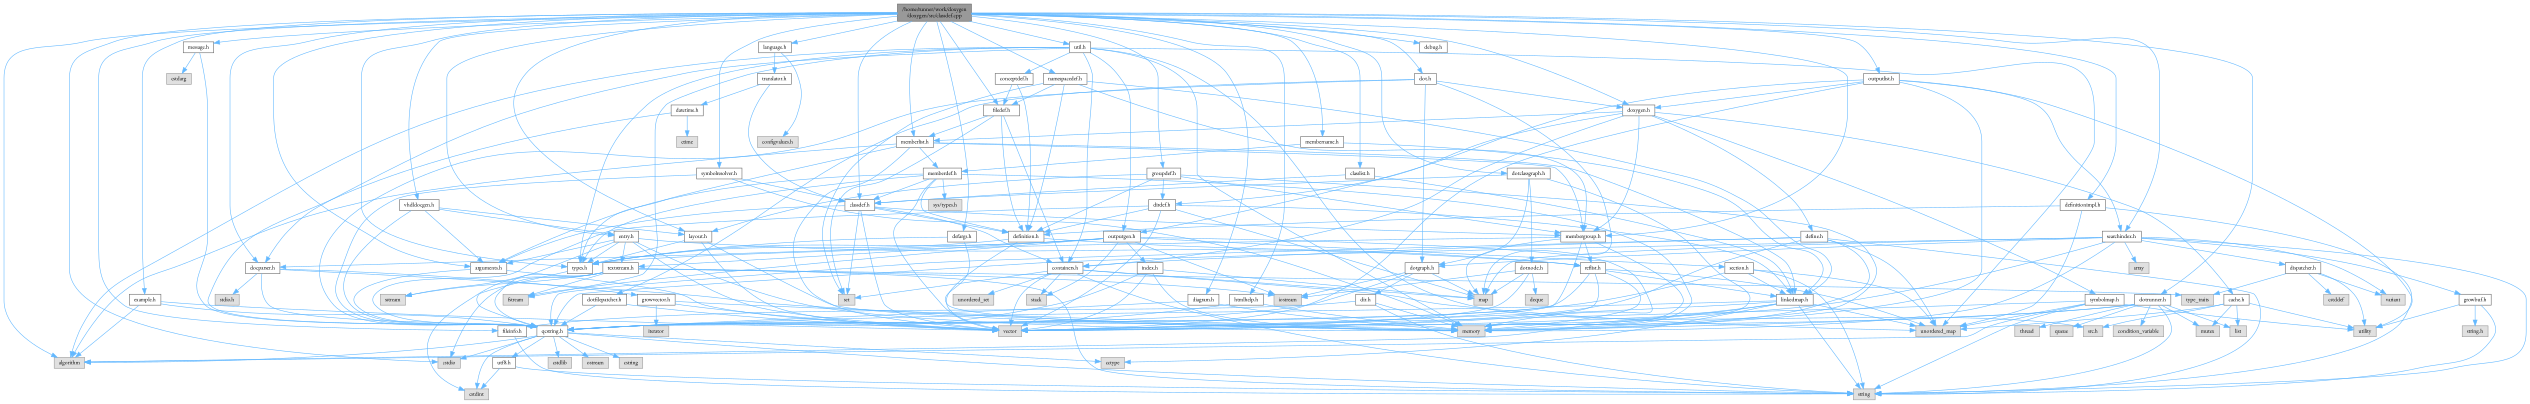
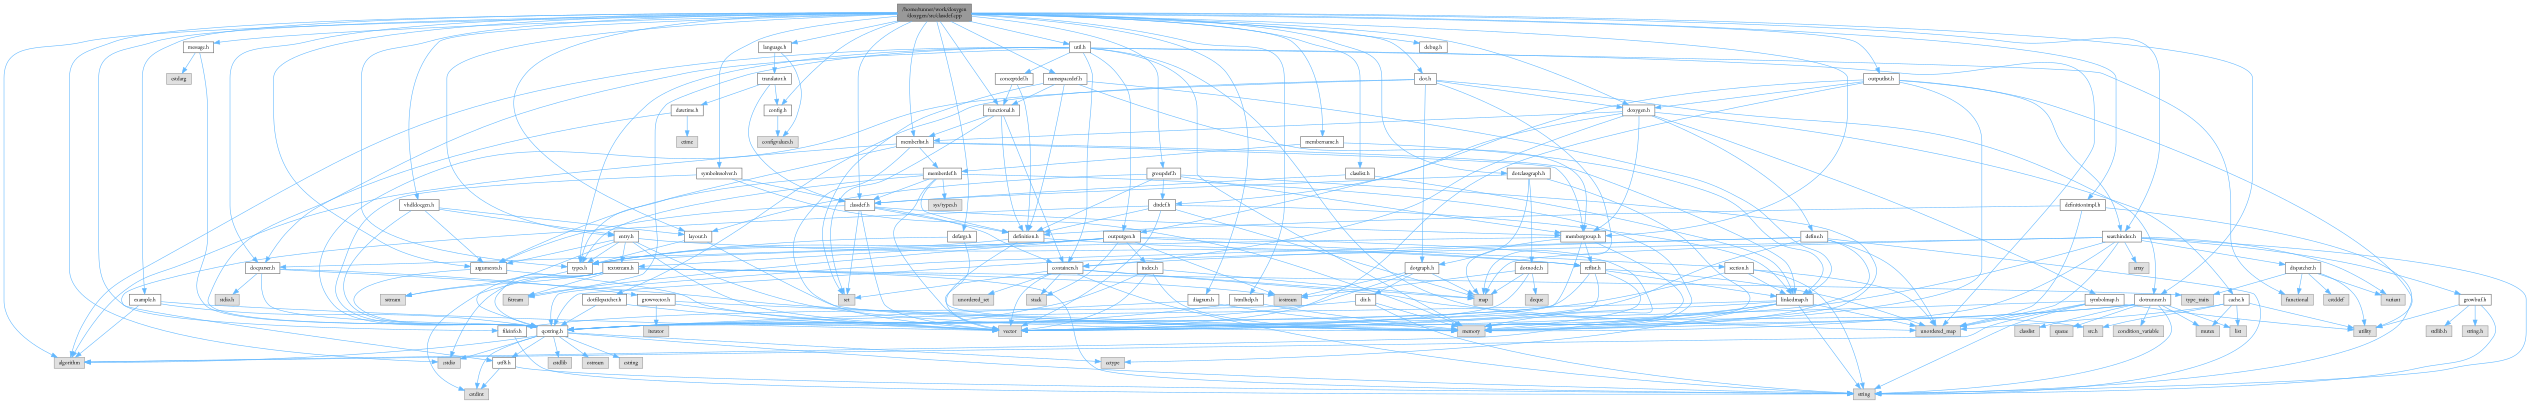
node "config.h": added
node "filedef.h": label "filedef.h" -> "functional.h"
edge "dot.h" -> "dotrunner.h": added
edge "dirdef.h" -> "qcstring.h": now "dirdef.h" -> "utf8.h"
edge "searchindex.h" -> "dotgraph.h": now "searchindex.h" -> "unordered_map"
edge "layout.h" -> "vector": removed
node "functional": added
node "thread": label "thread" -> "classlist"
node "stdlib.h": added
